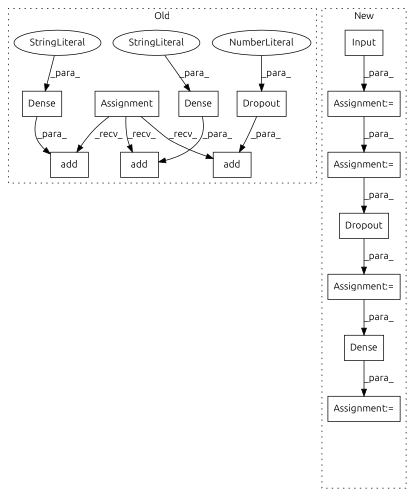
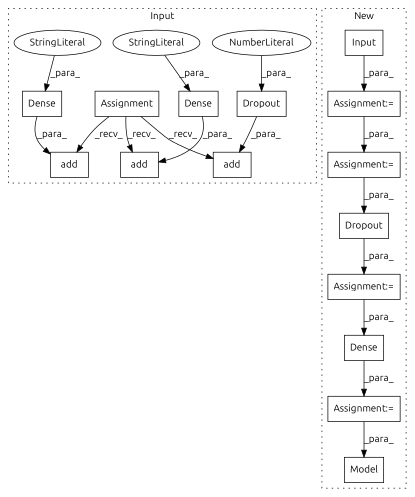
cluster "Old": label "Old" -> "Input"
node "Model": added
